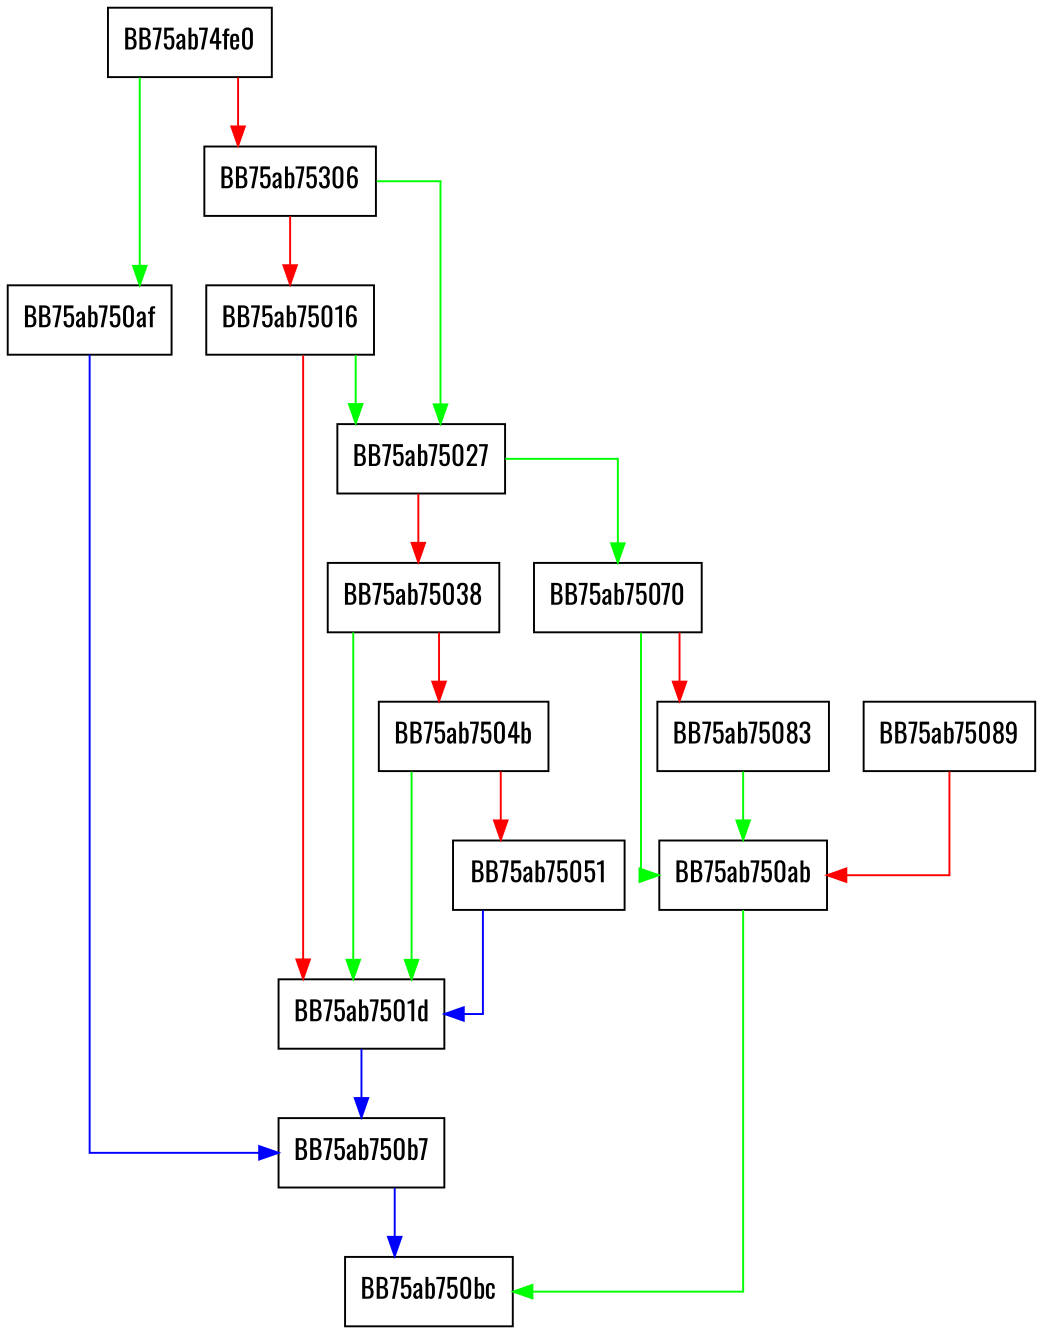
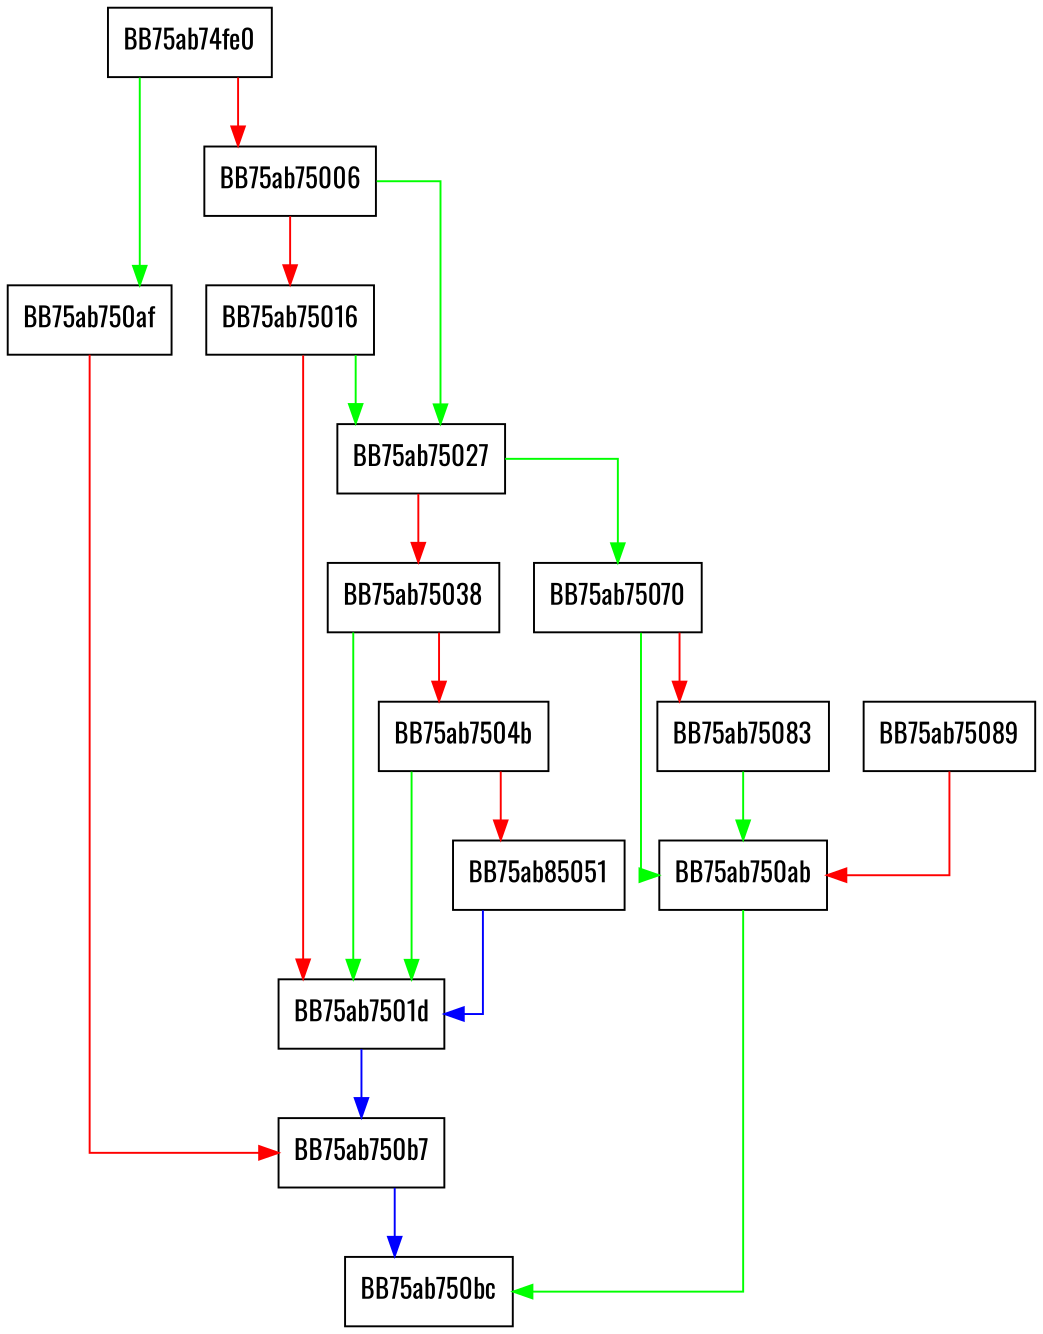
node "BB75ab75306": label "BB75ab75306" -> "BB75ab75006"
edge "BB75ab750af" -> "BB75ab750b7": color blue -> red
node "BB75ab75051": label "BB75ab75051" -> "BB75ab85051"
